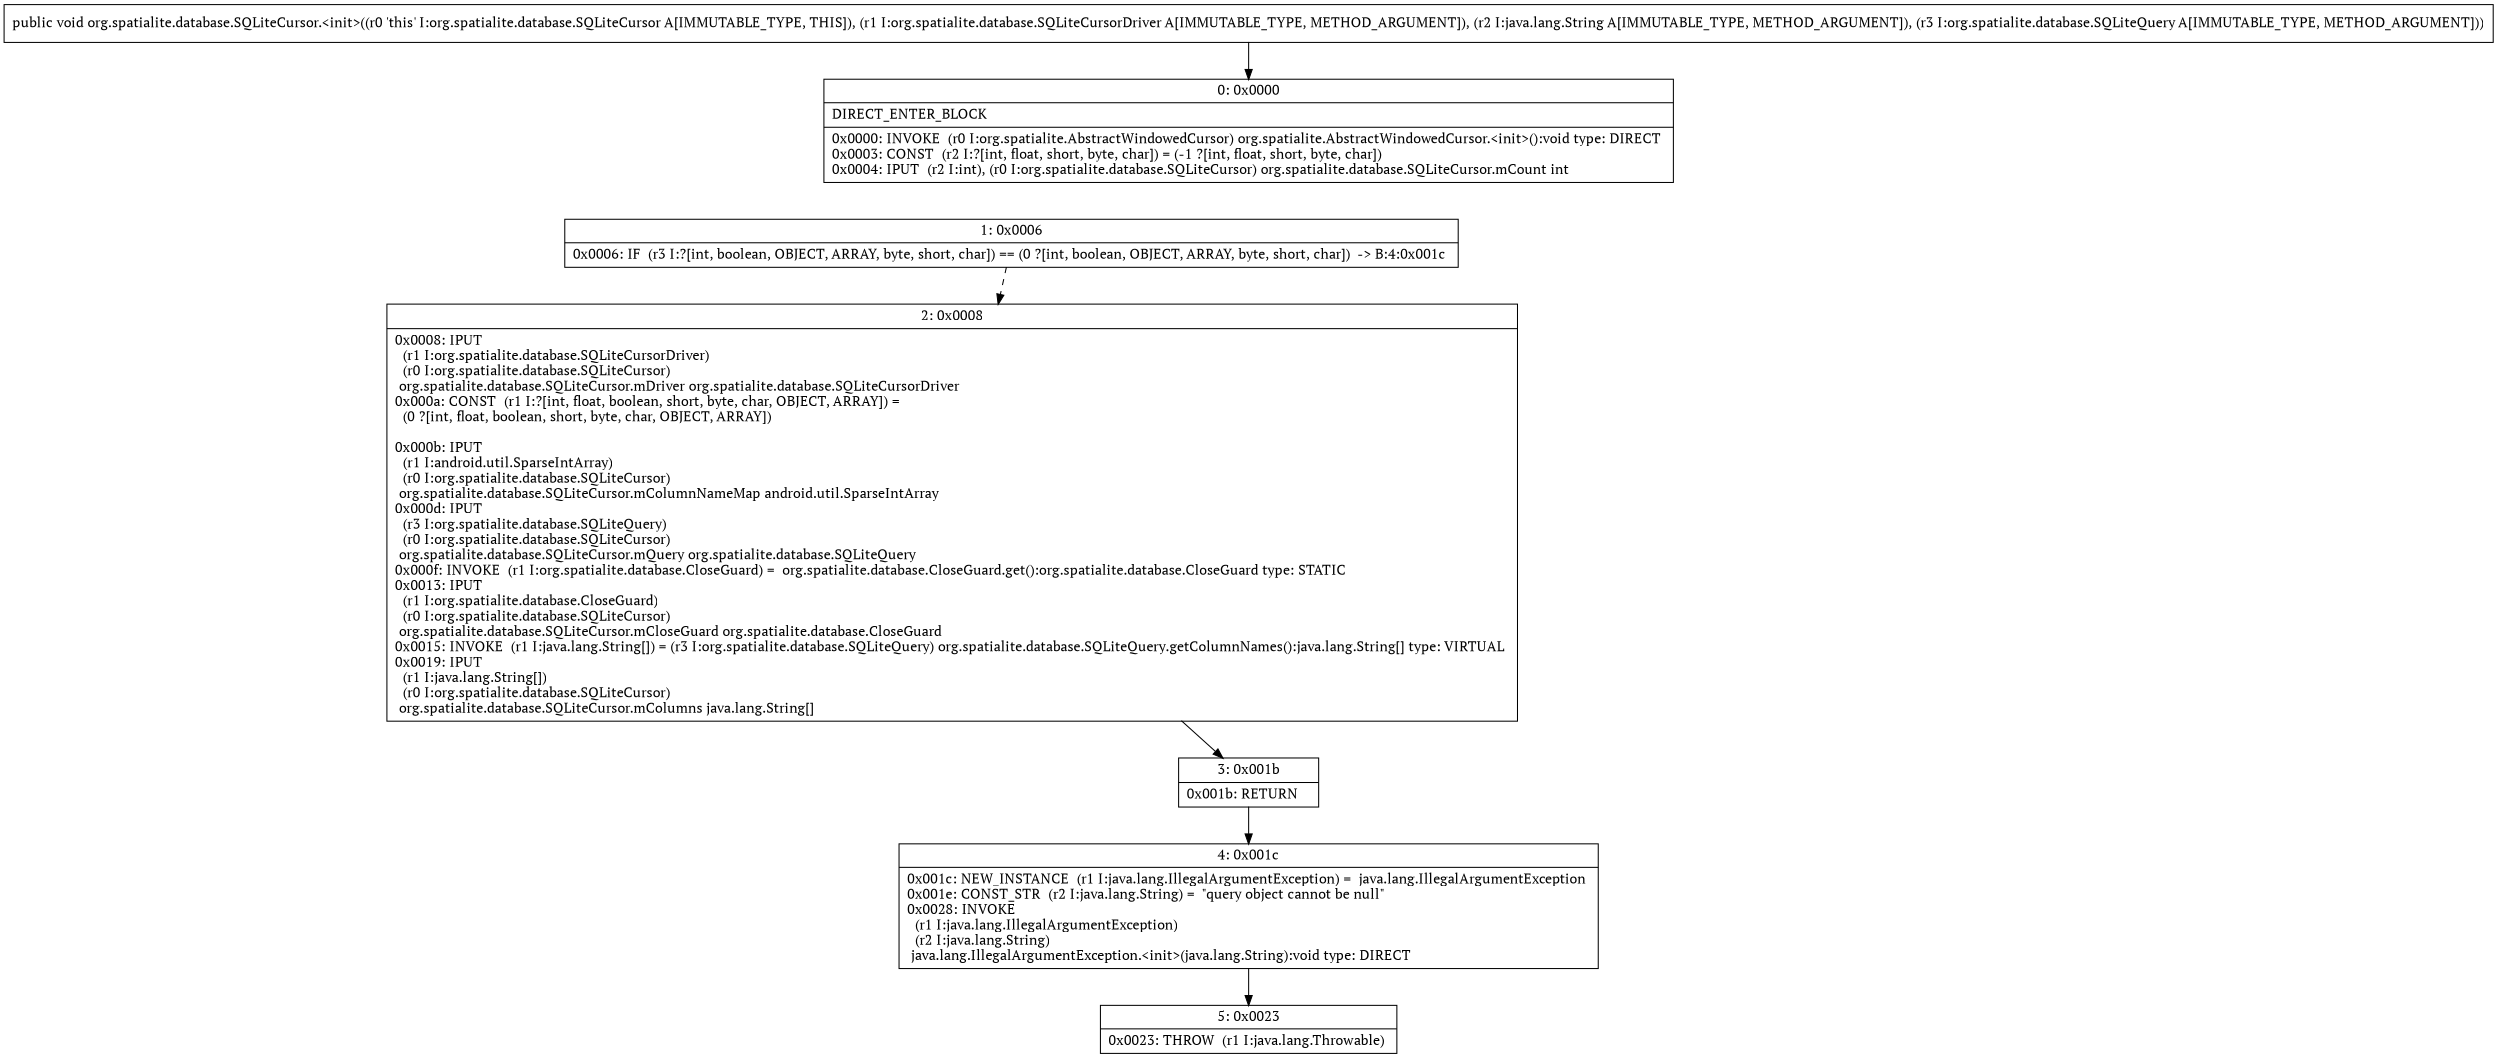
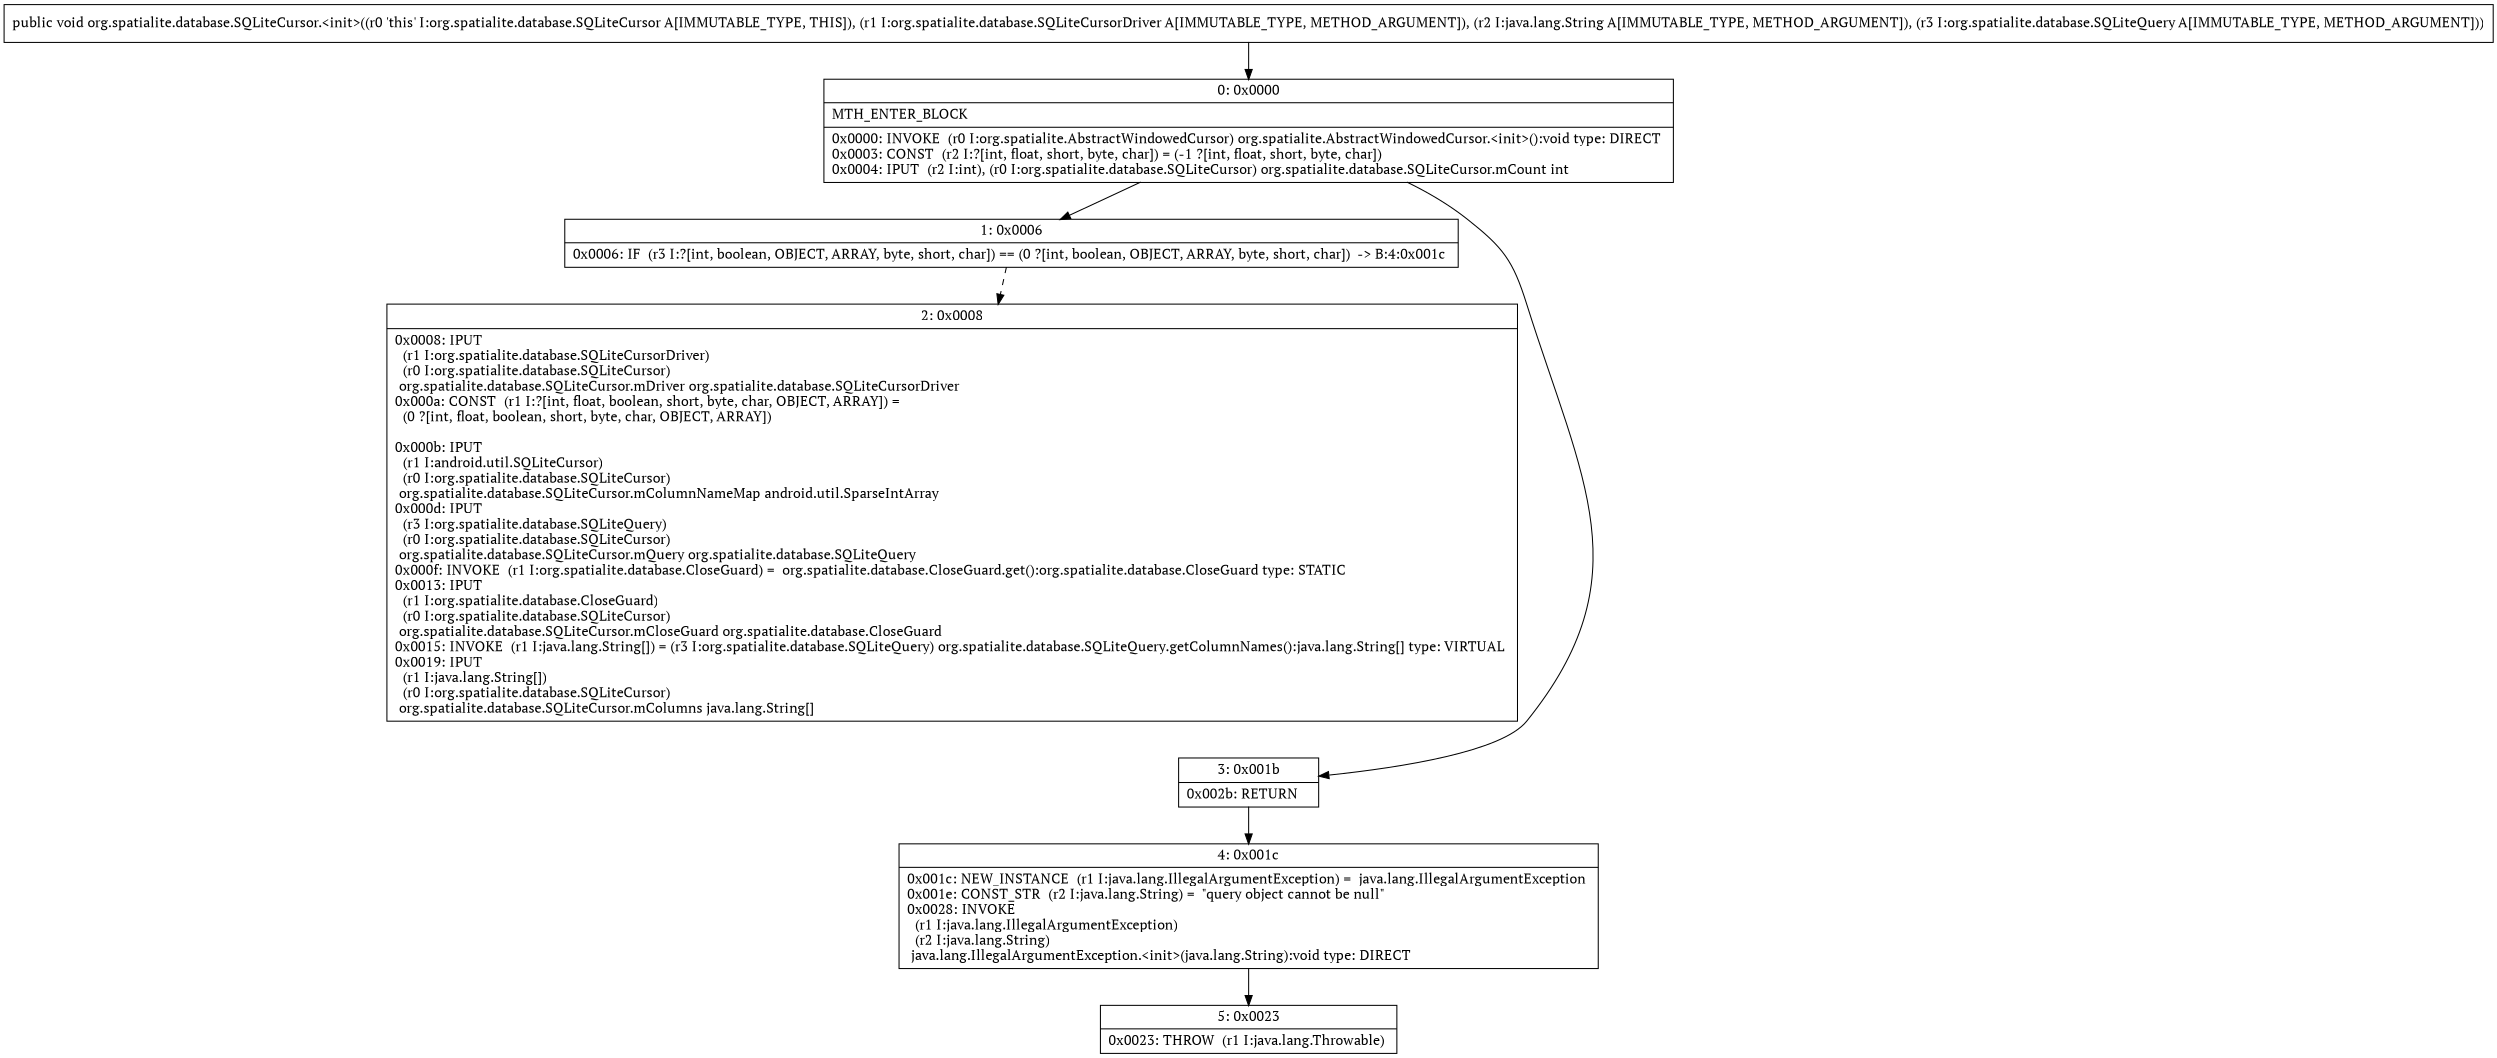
node "0: 0x0000": text "DIRECT_ENTER_BLOCK" -> "MTH_ENTER_BLOCK"
edge "0: 0x0000" -> "1: 0x0006": added
node "2: 0x0008": text "(r1 I:android.util.SparseIntArray)" -> "(r1 I:android.util.SQLiteCursor)"
edge "2: 0x0008" -> "3: 0x001b": now "0: 0x0000" -> "3: 0x001b"
node "3: 0x001b": text "0x001b: RETURN" -> "0x002b: RETURN"
